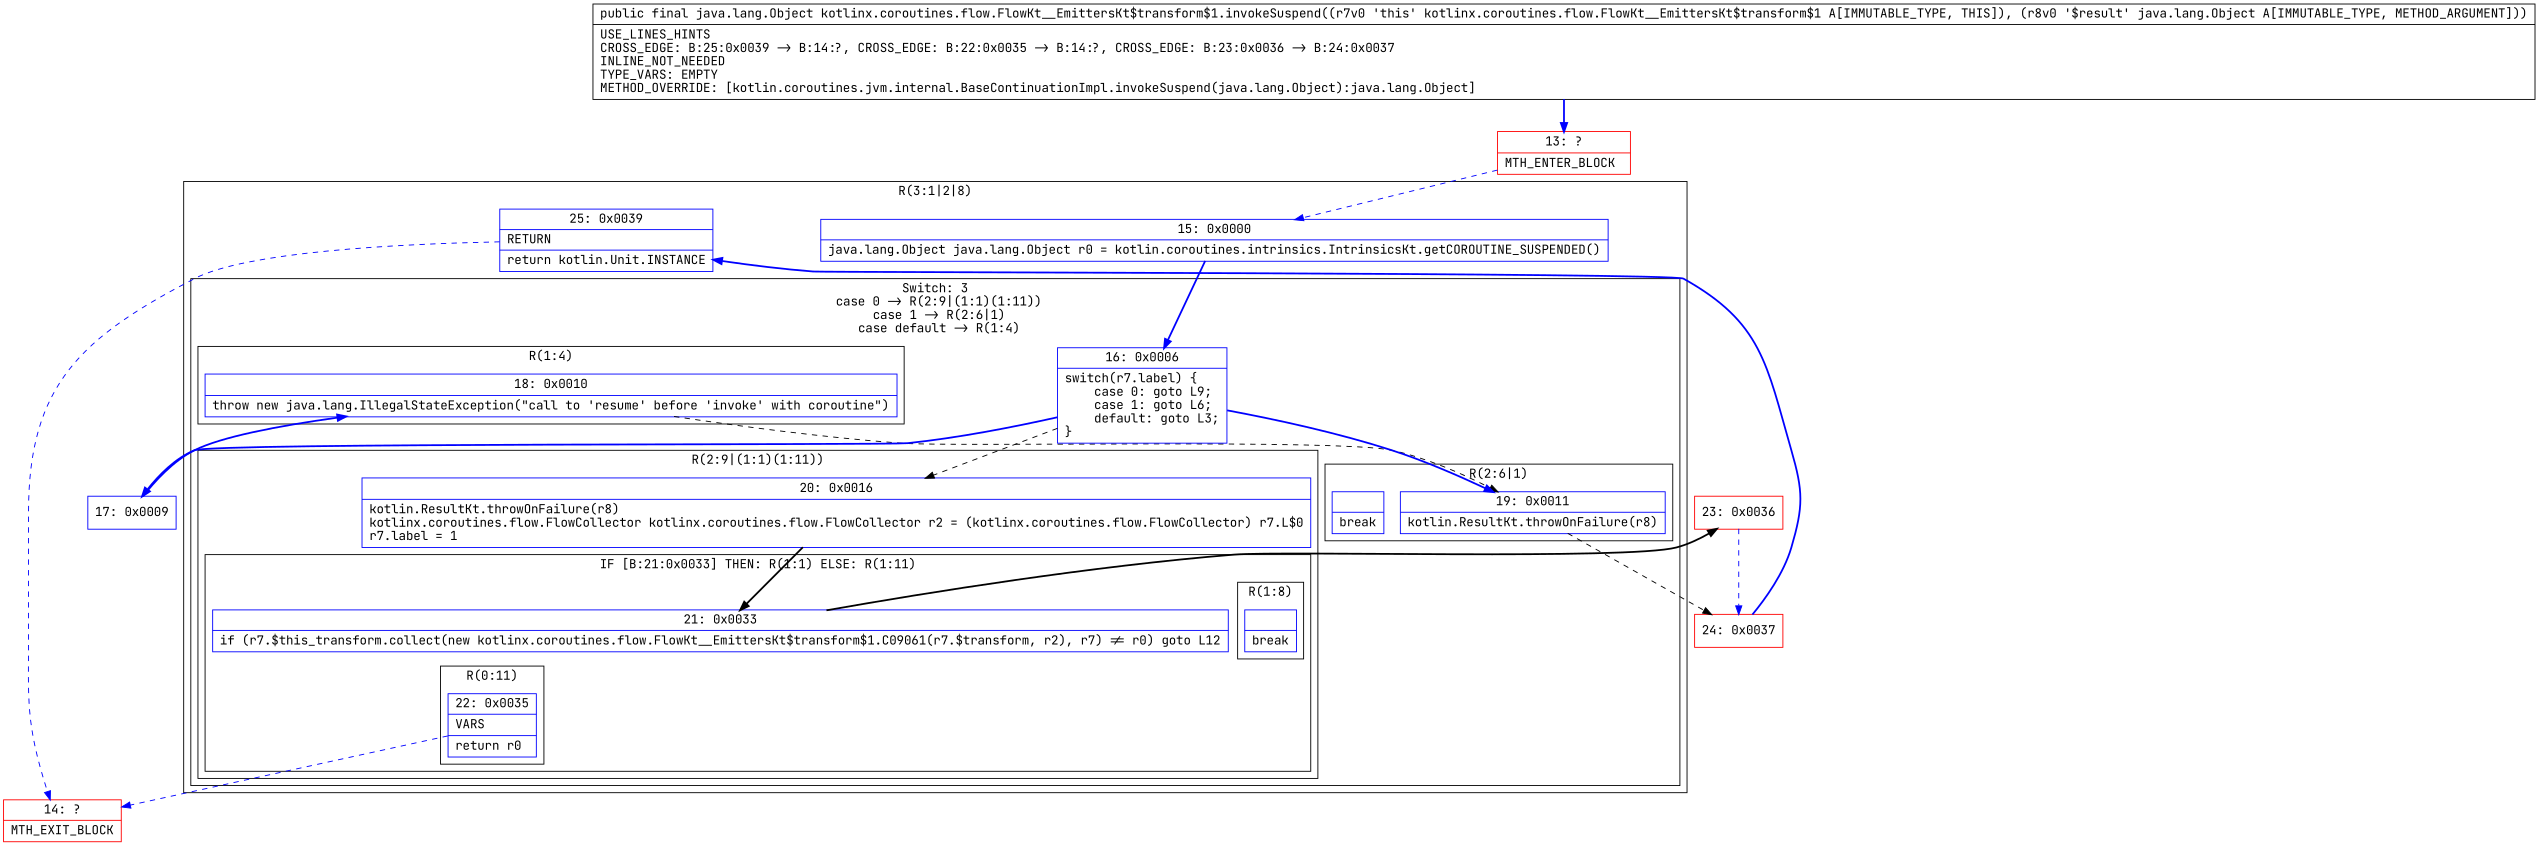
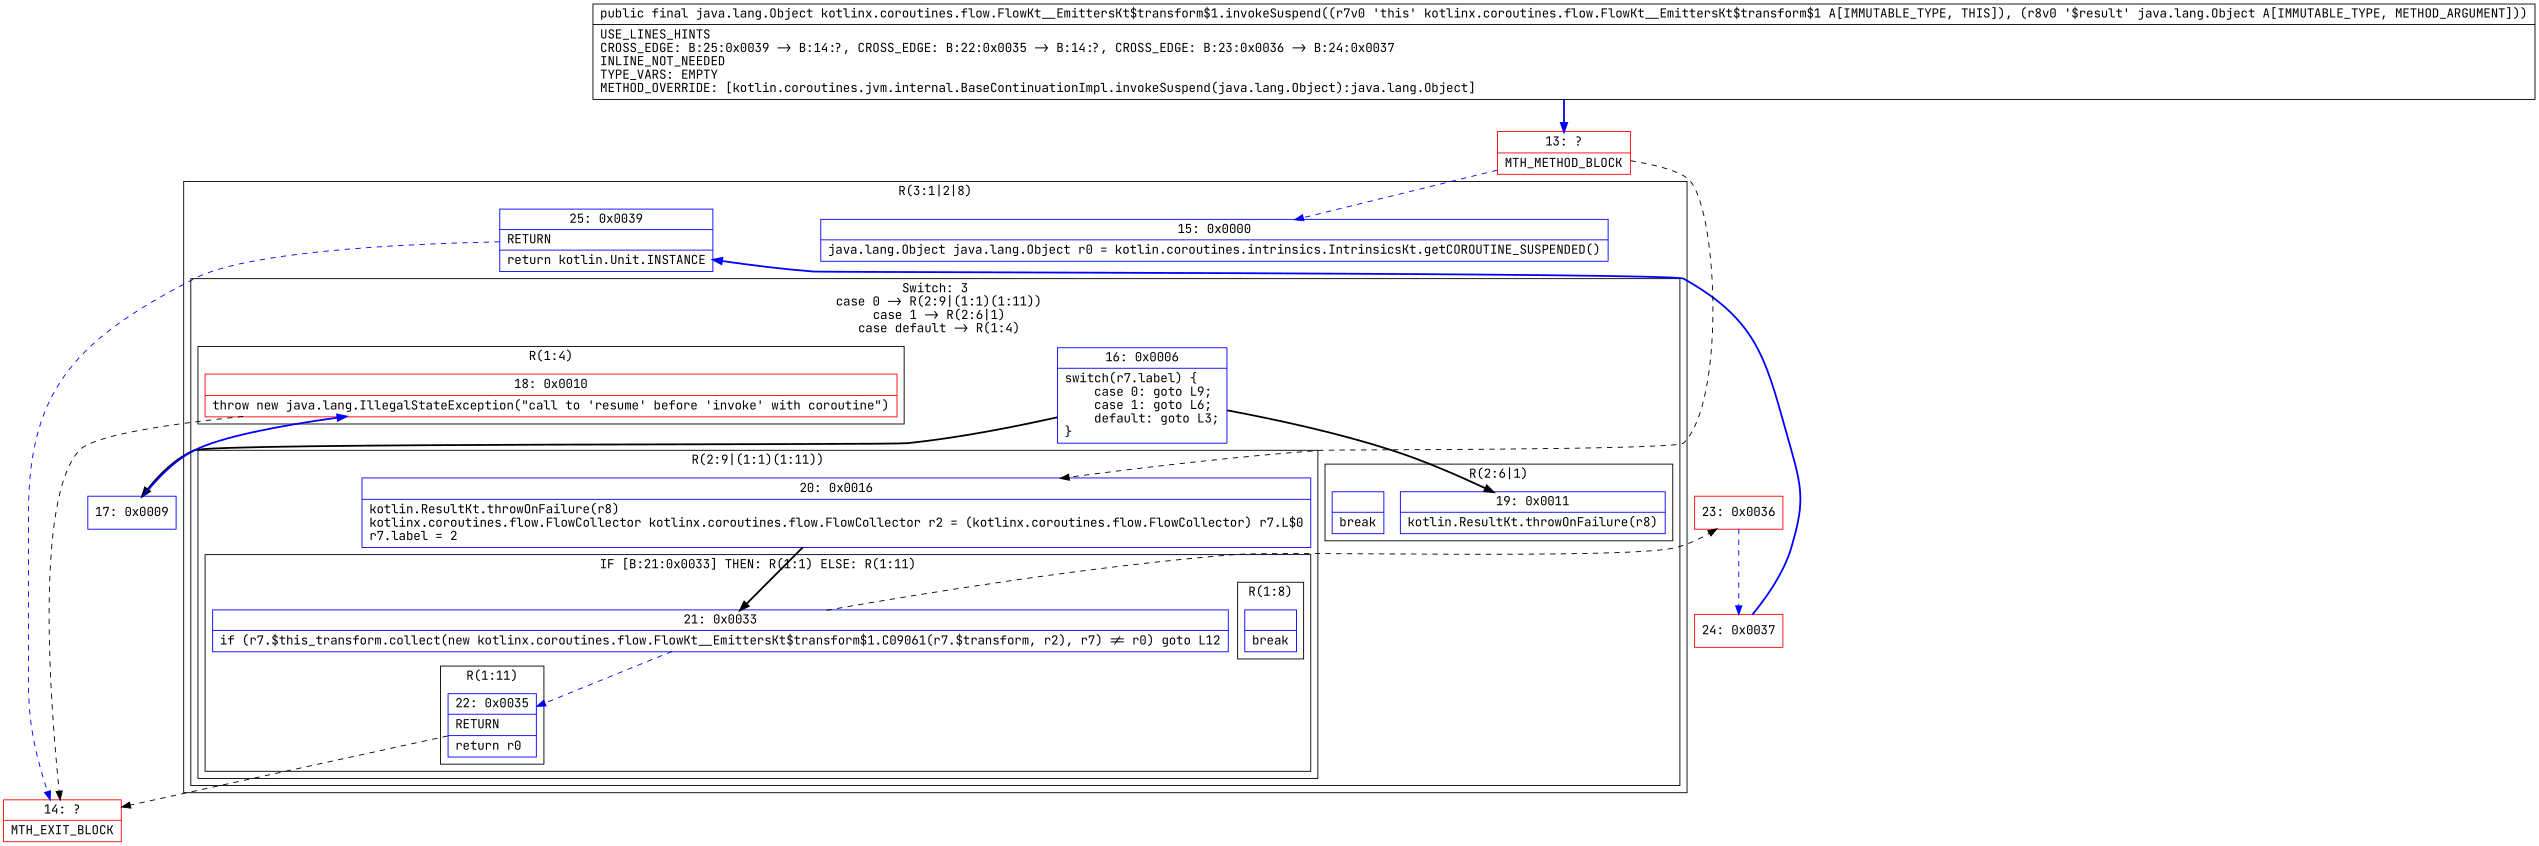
node "13: ?": text "MTH_ENTER_BLOCK" -> "MTH_METHOD_BLOCK"
edge "15: 0x0000" -> "16: 0x0006": removed
node "18: 0x0010": color blue -> red
edge "16: 0x0006" -> "19: 0x0011": color blue -> black
edge "18: 0x0010" -> "19: 0x0011": now "18: 0x0010" -> "14: ?"
edge "16: 0x0006" -> "17: 0x0009": color blue -> black
edge "16: 0x0006" -> "20: 0x0016": now "13: ?" -> "20: 0x0016"
node "20: 0x0016": text "r7.label = 1" -> "r7.label = 2"
edge "21: 0x0033" -> "23: 0x0036": style bold -> dashed
edge "19: 0x0011" -> "24: 0x0037": removed
cluster "R(0:11)": label "R(0:11)" -> "R(1:11)"
edge "21: 0x0033" -> "22: 0x0035": added
node "22: 0x0035": text "VARS" -> "RETURN"
edge "22: 0x0035" -> "14: ?": color blue -> black
